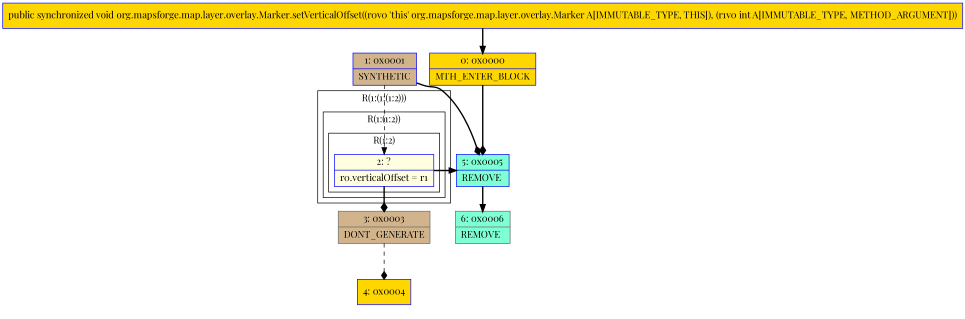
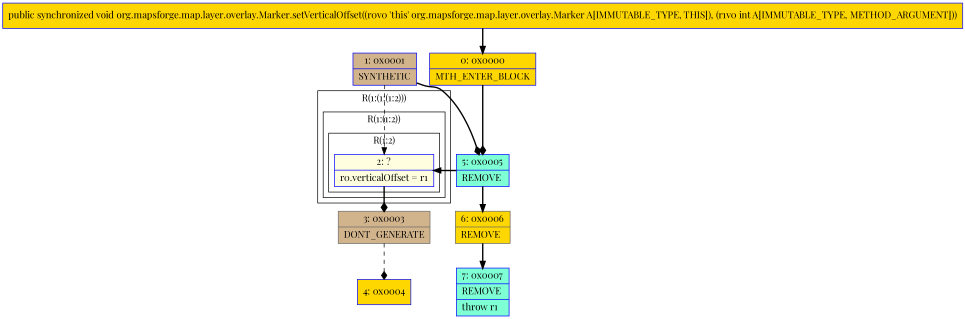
edge "2: ?" -> "5: 0x0005": reversed
node "6: 0x0006": fillcolor aquamarine -> gold
node "7: 0x0007": added
